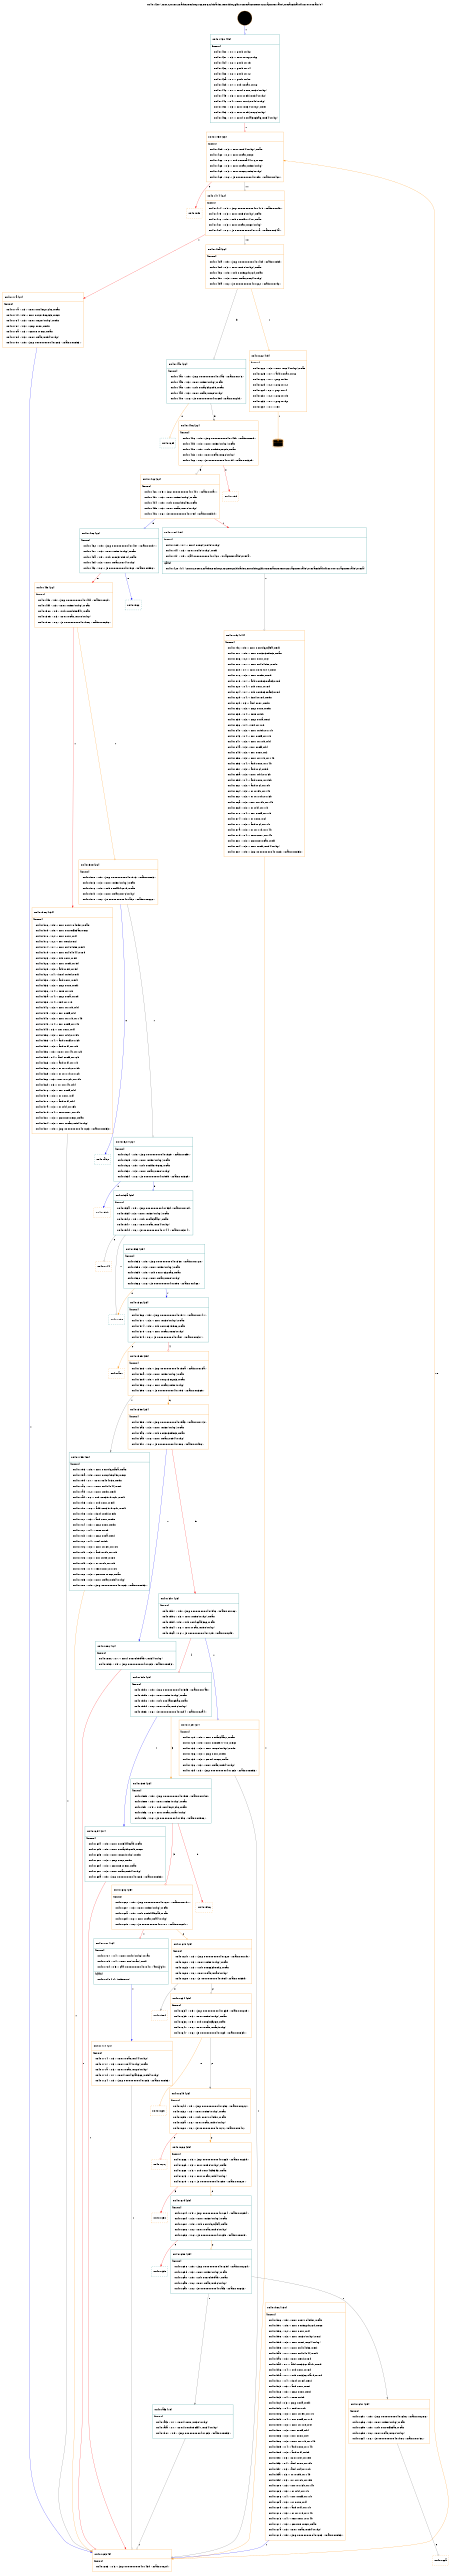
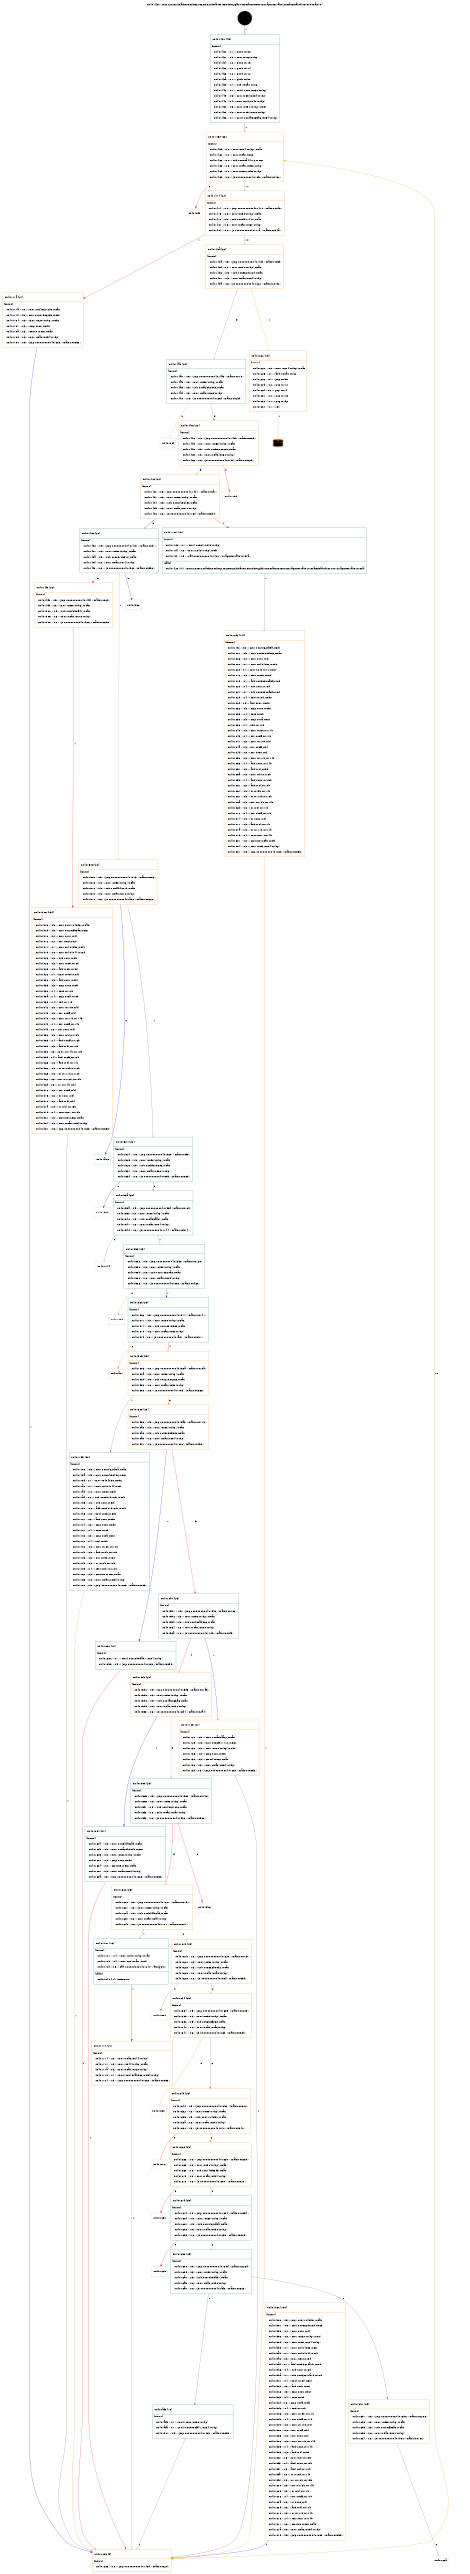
edge "0x4014f8 [22]" -> "0x40150e [22]": now "0x4014e2 [22]" -> "0x40150e [22]"
edge "0x40153a [25]" -> "0x401898": now "0x40153a [25]" -> "0x401553 [25]"
node "0x4015d0 [25]": color teal -> darkorange
